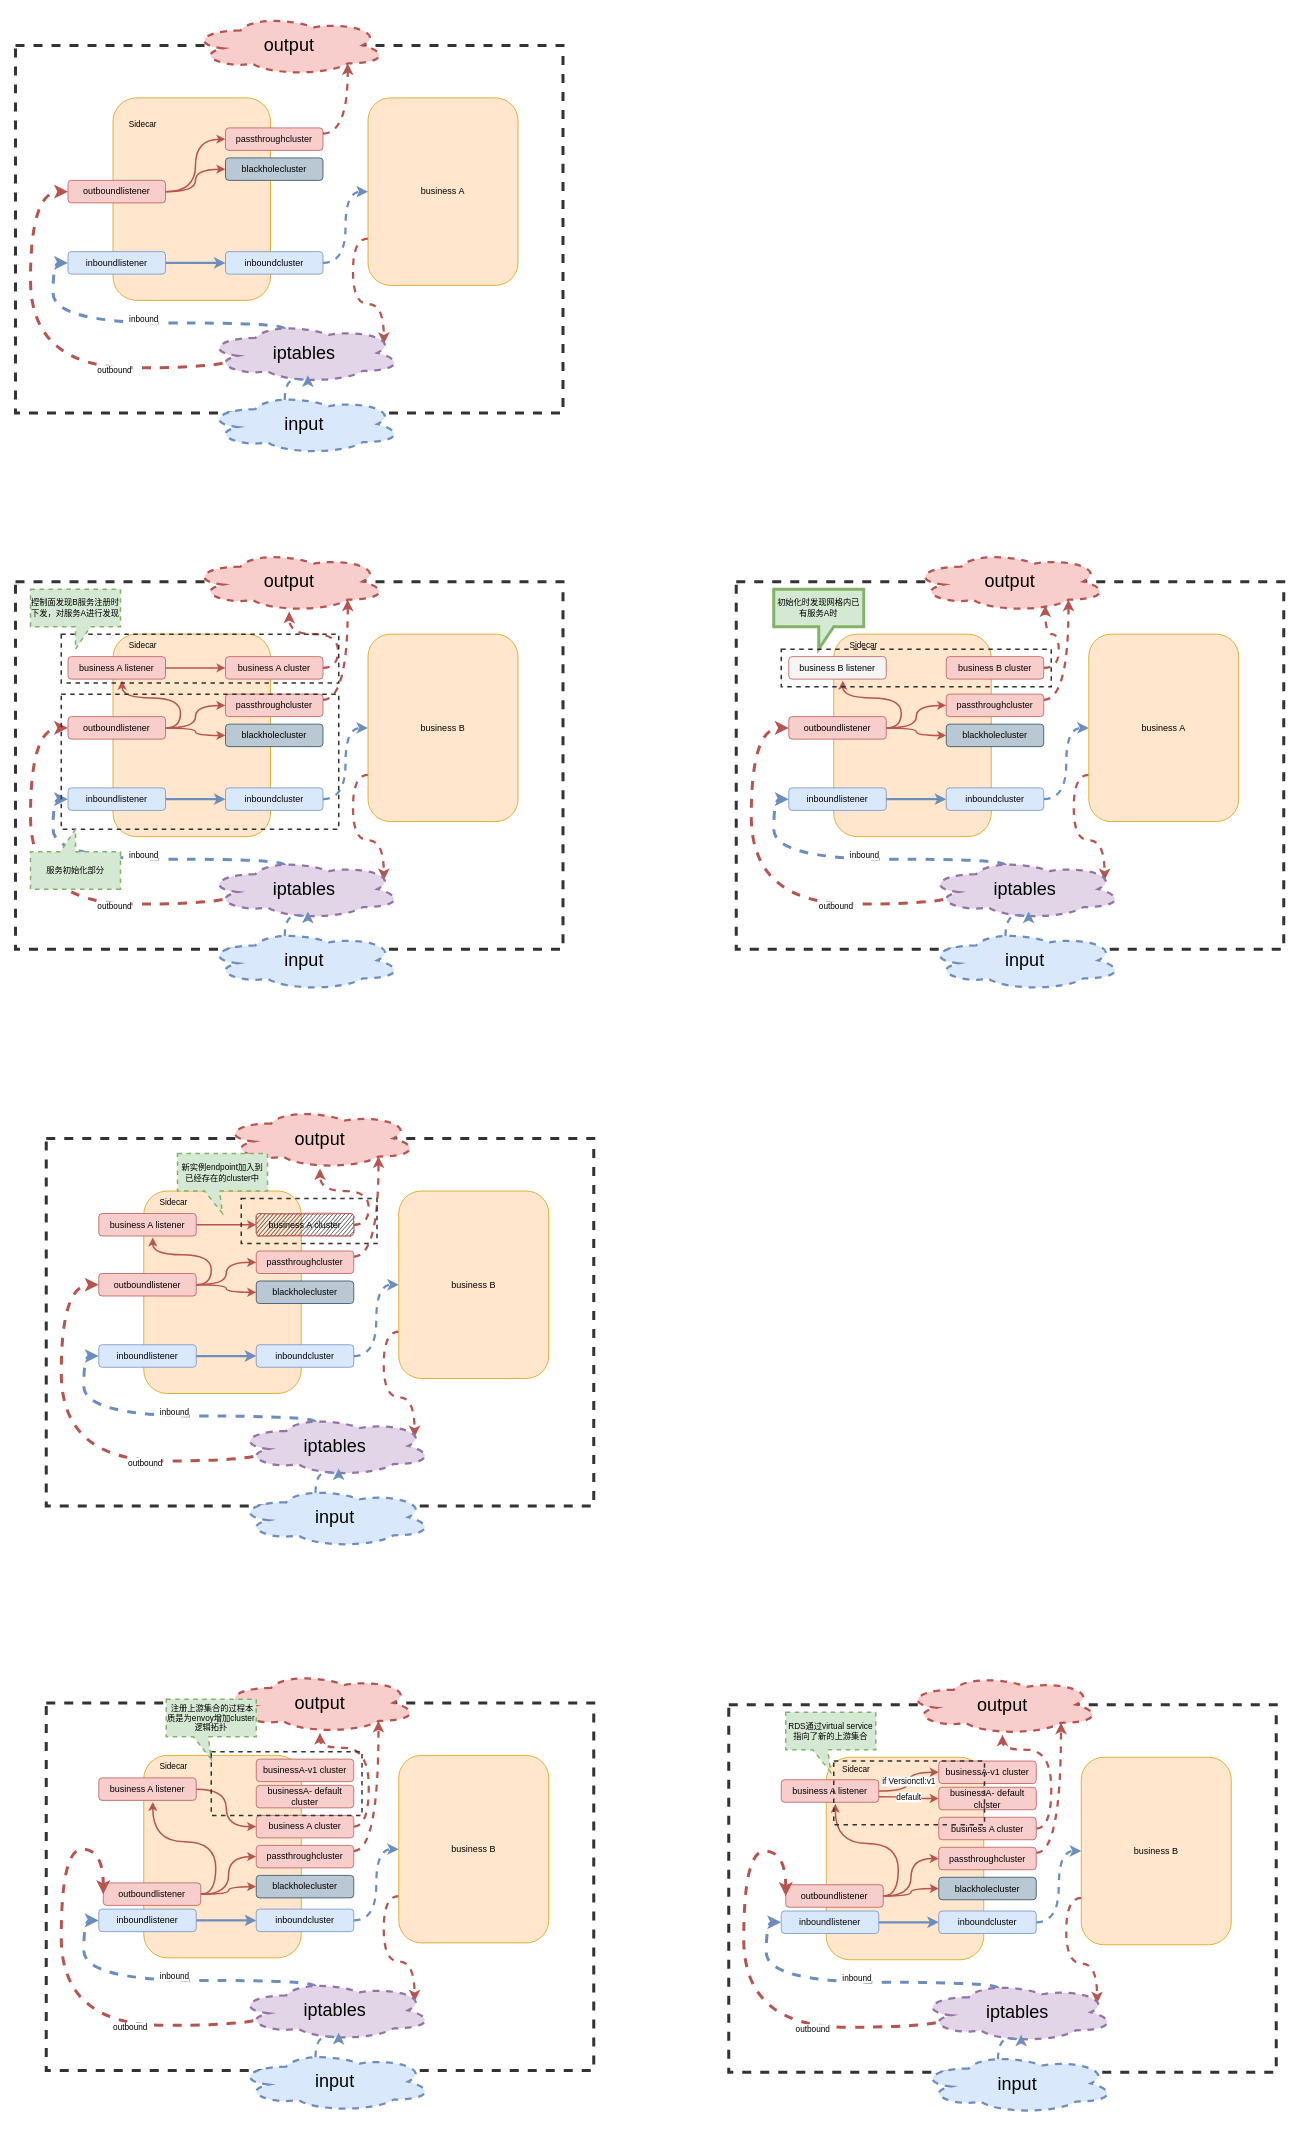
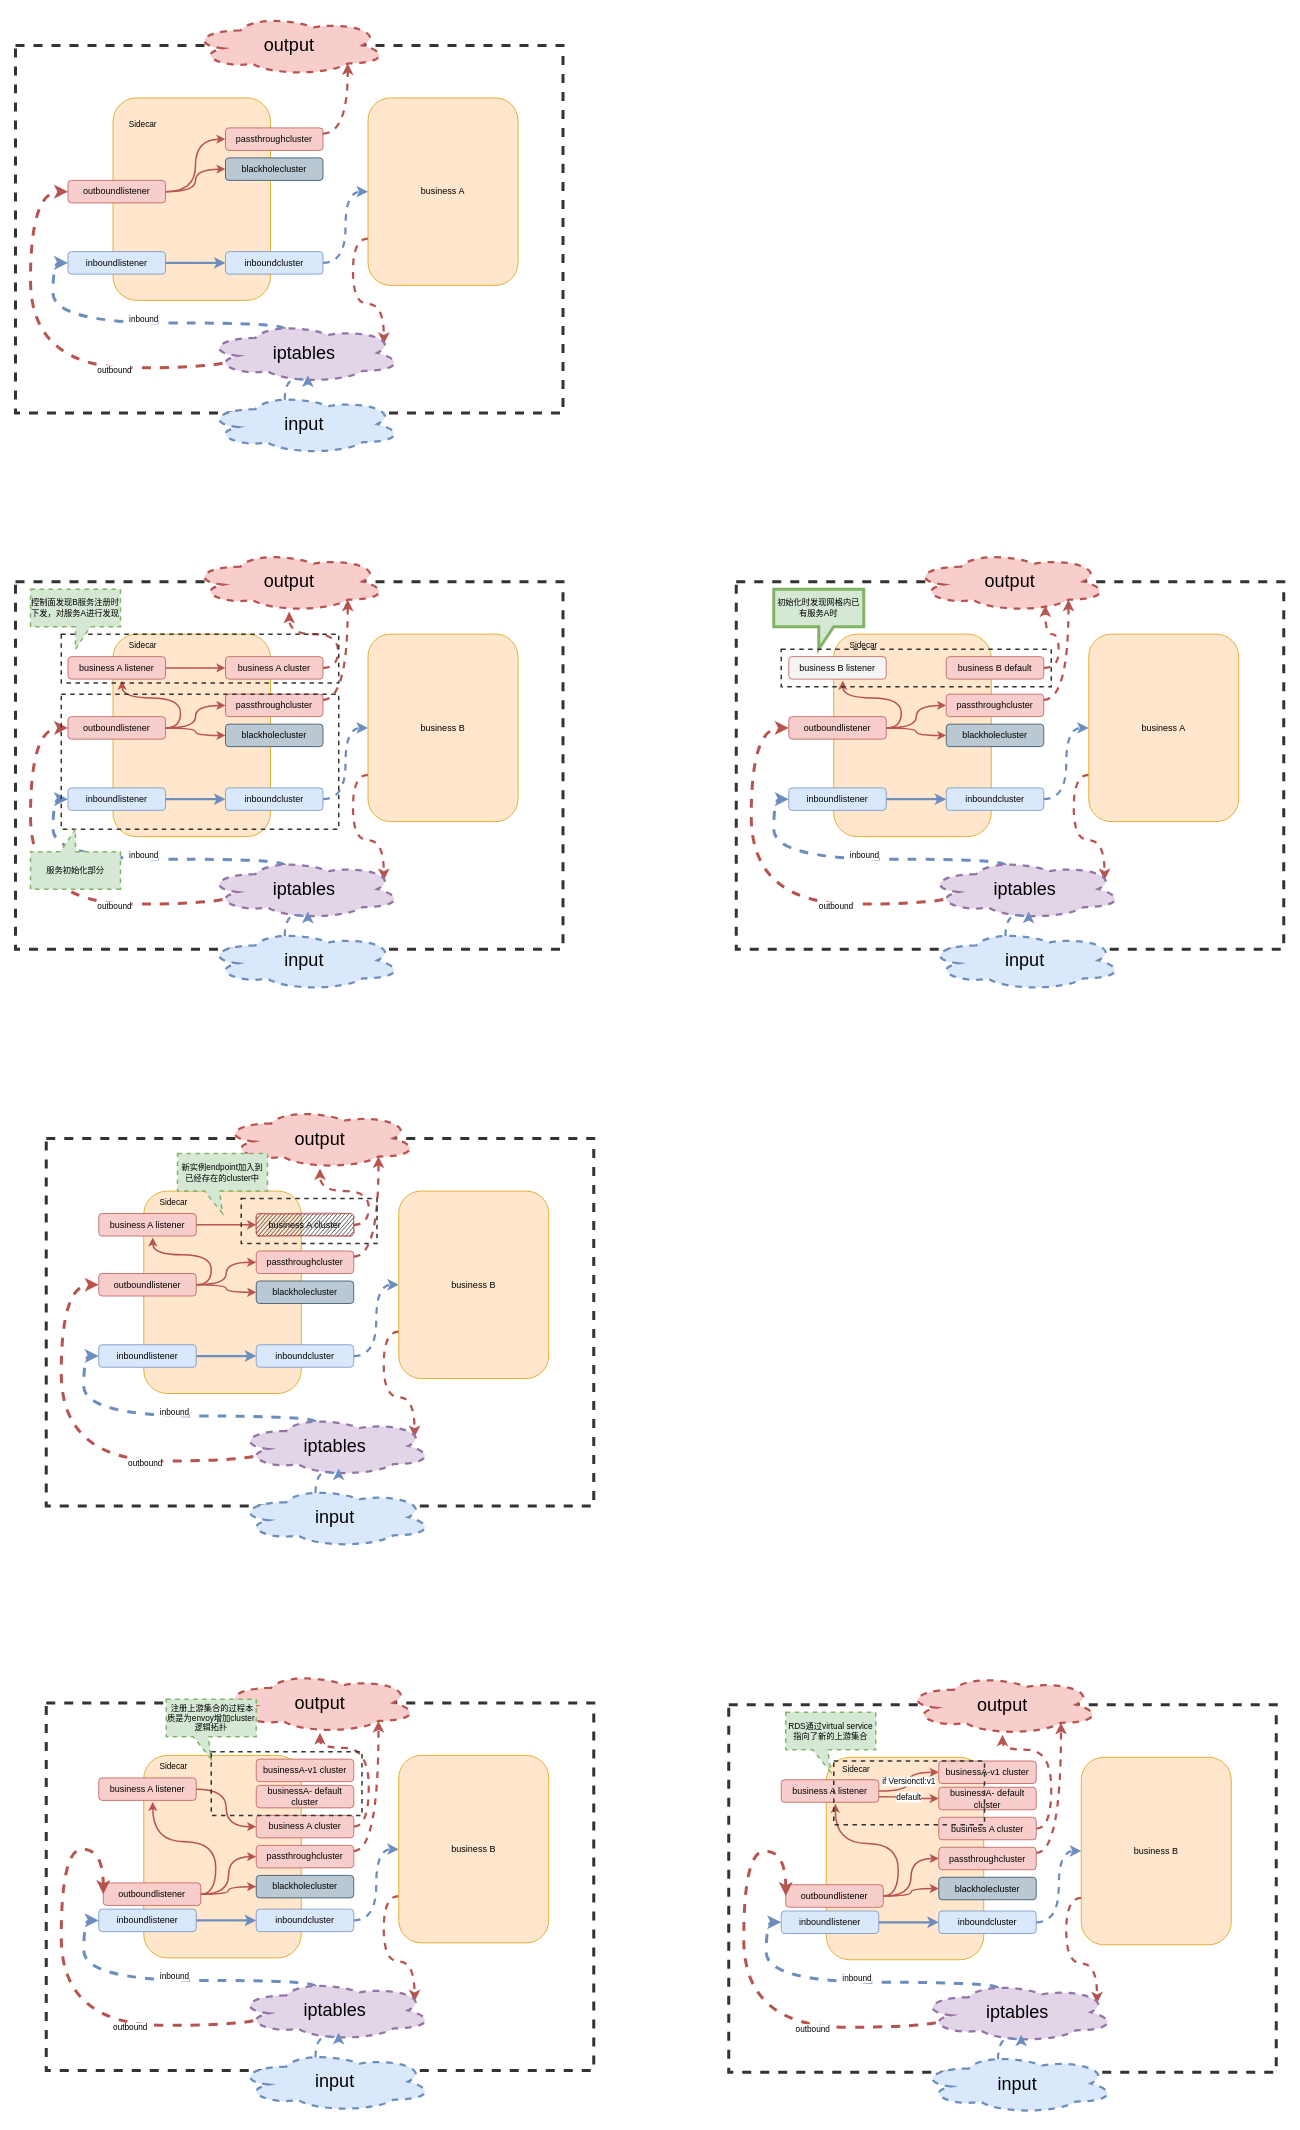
node "business B cluster": label "business B cluster" -> "business B default"
